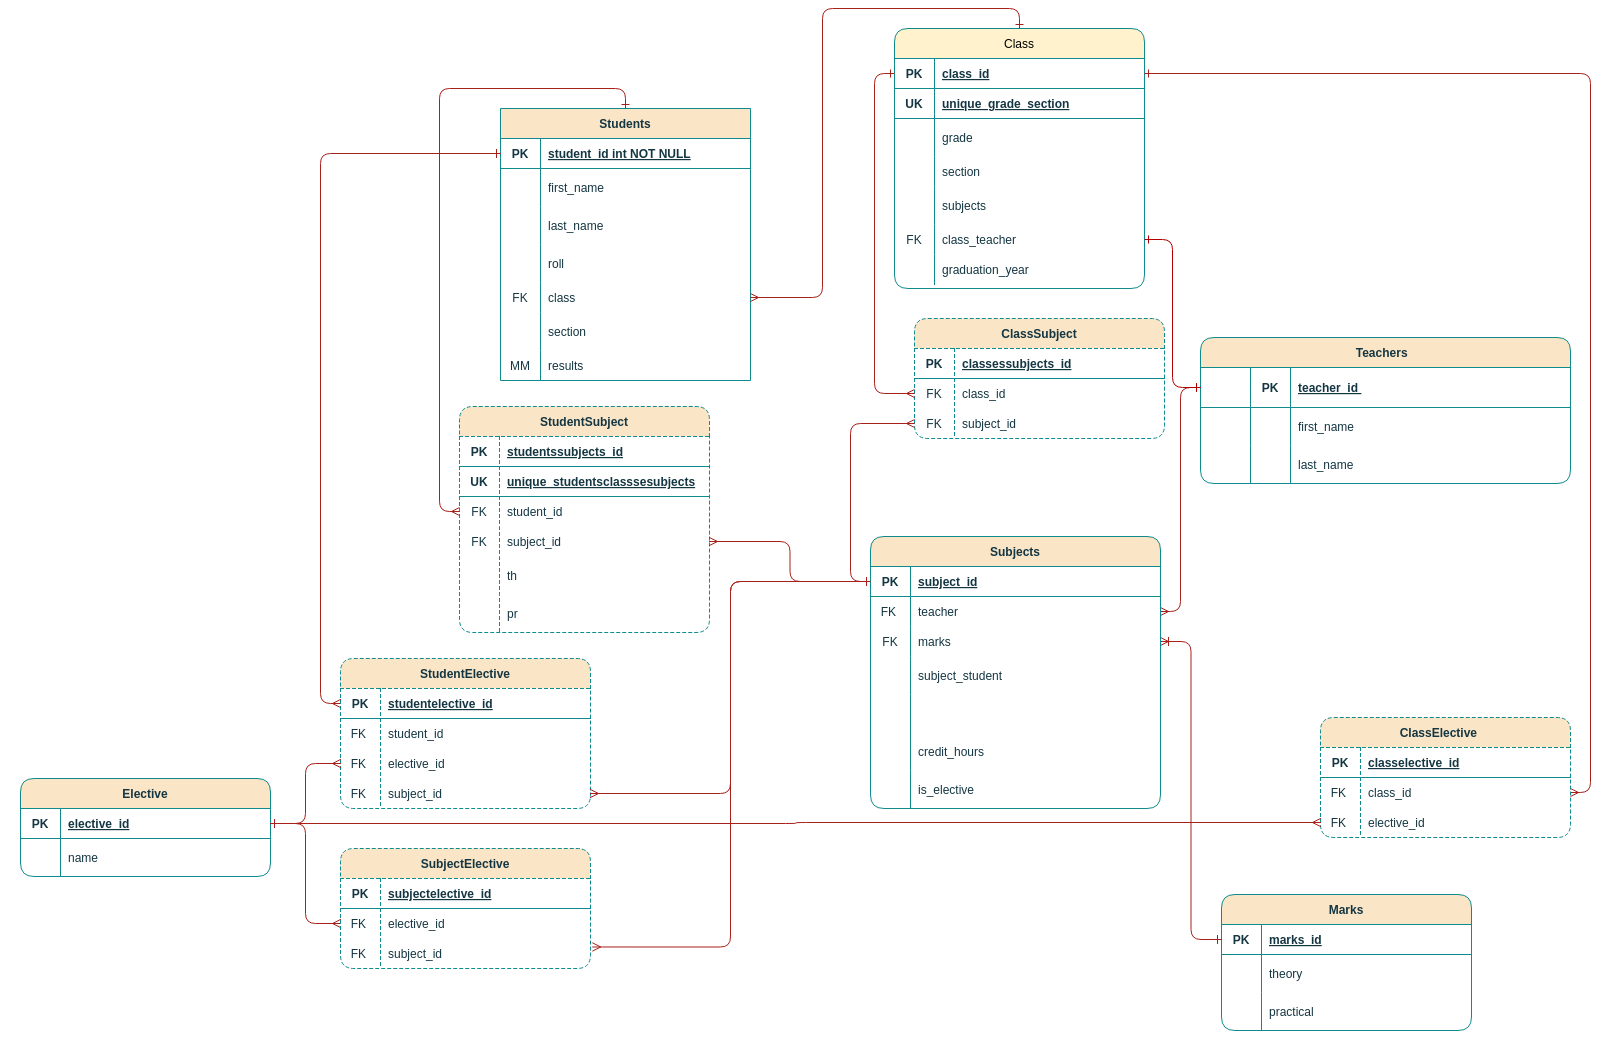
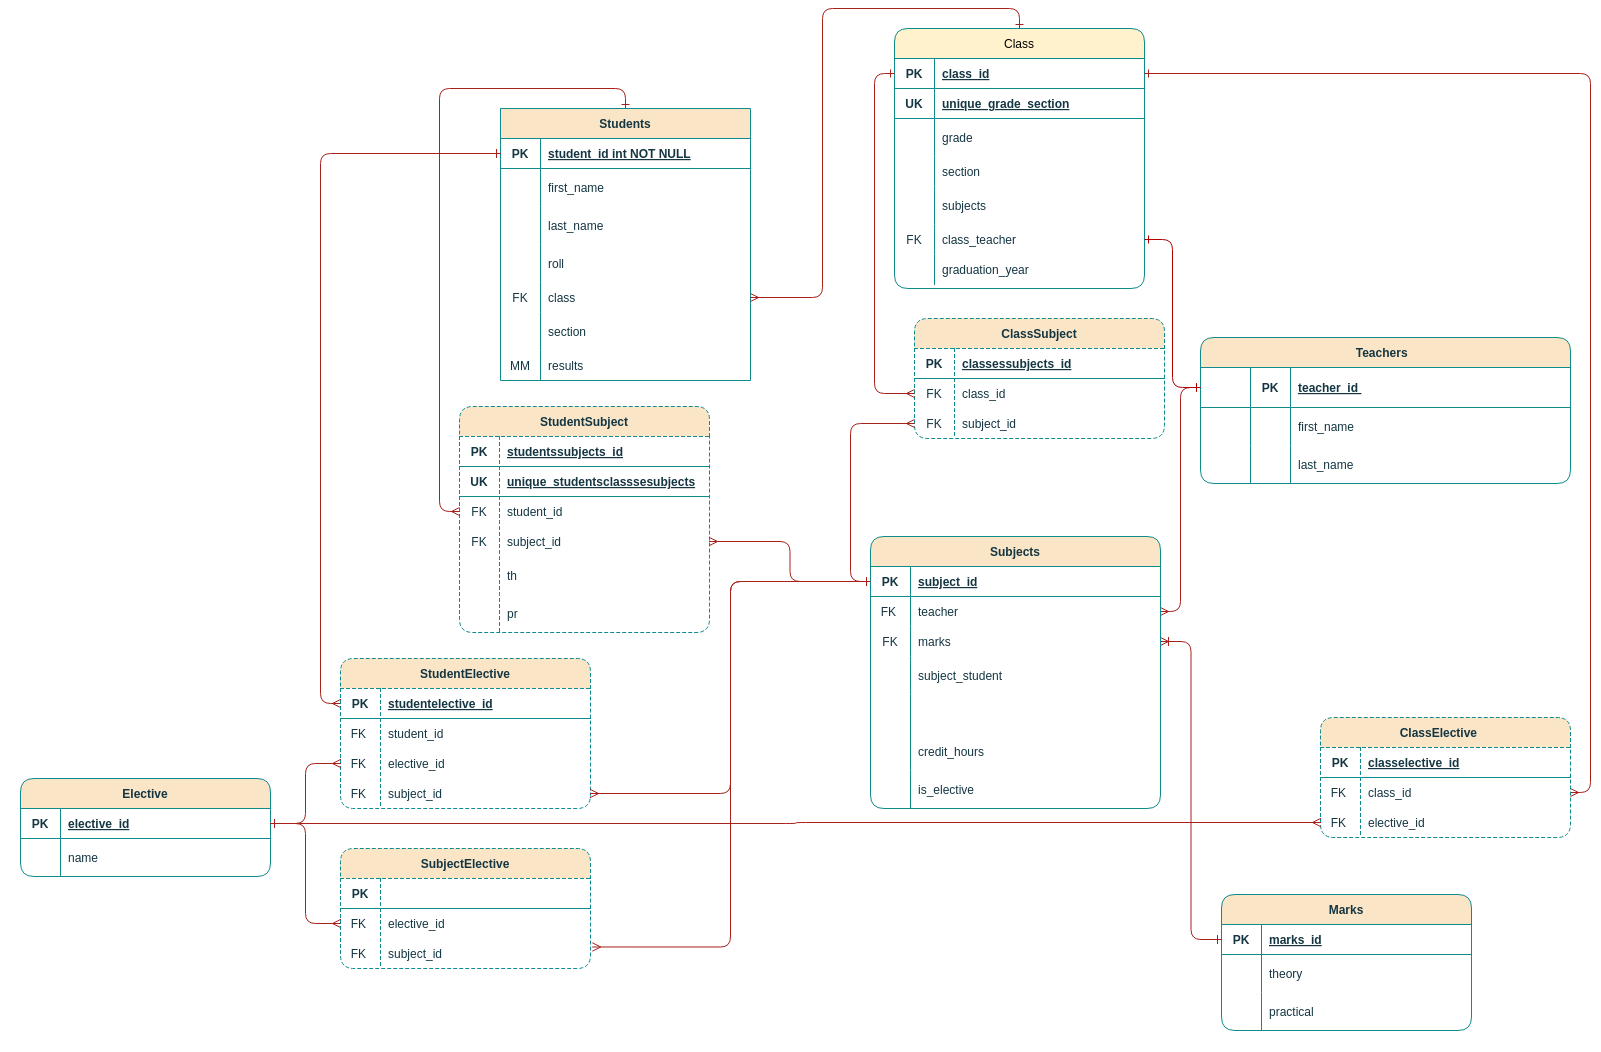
node "subjectelective_id": removed
